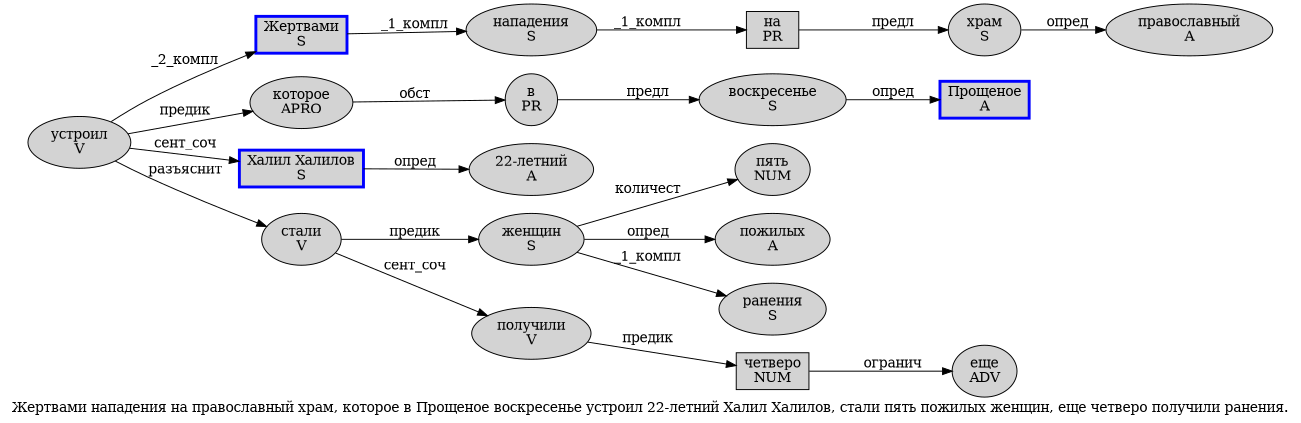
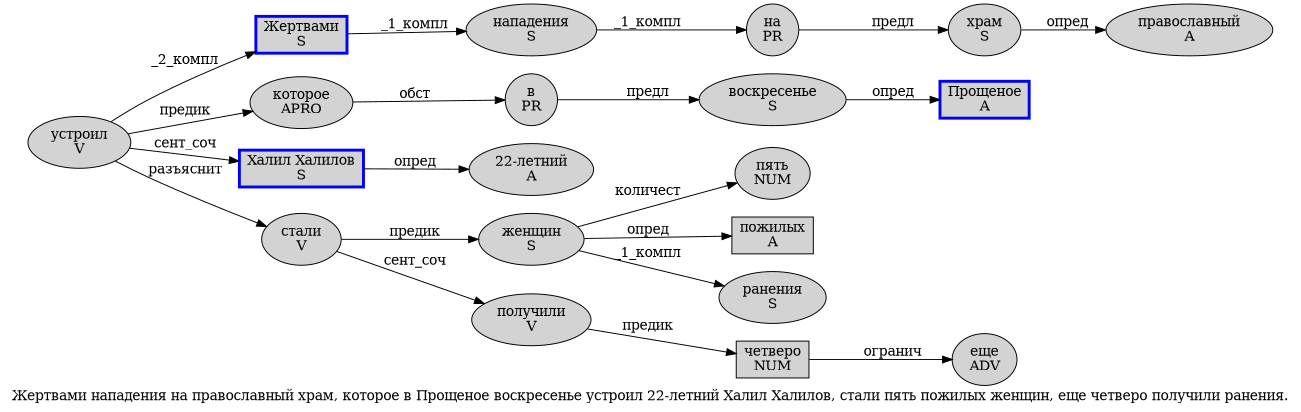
node "на PR": shape box -> ellipse
node "пожилых A": shape ellipse -> box
